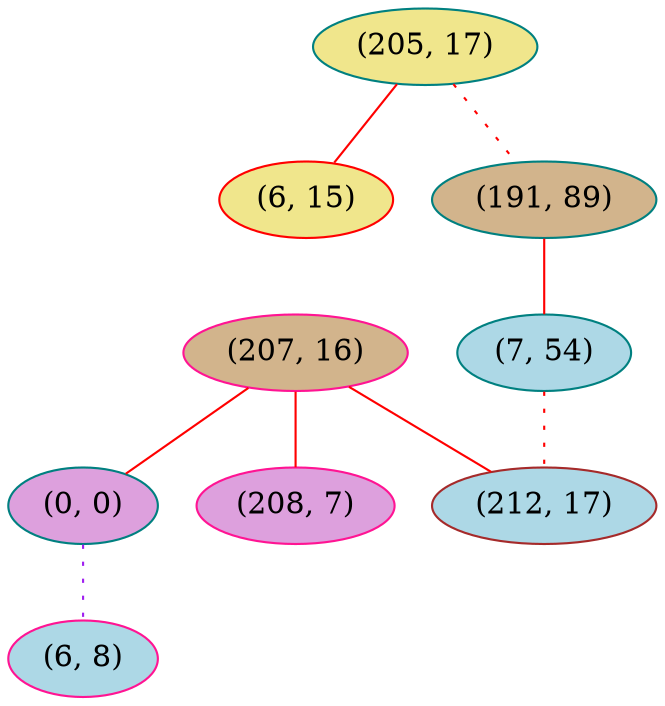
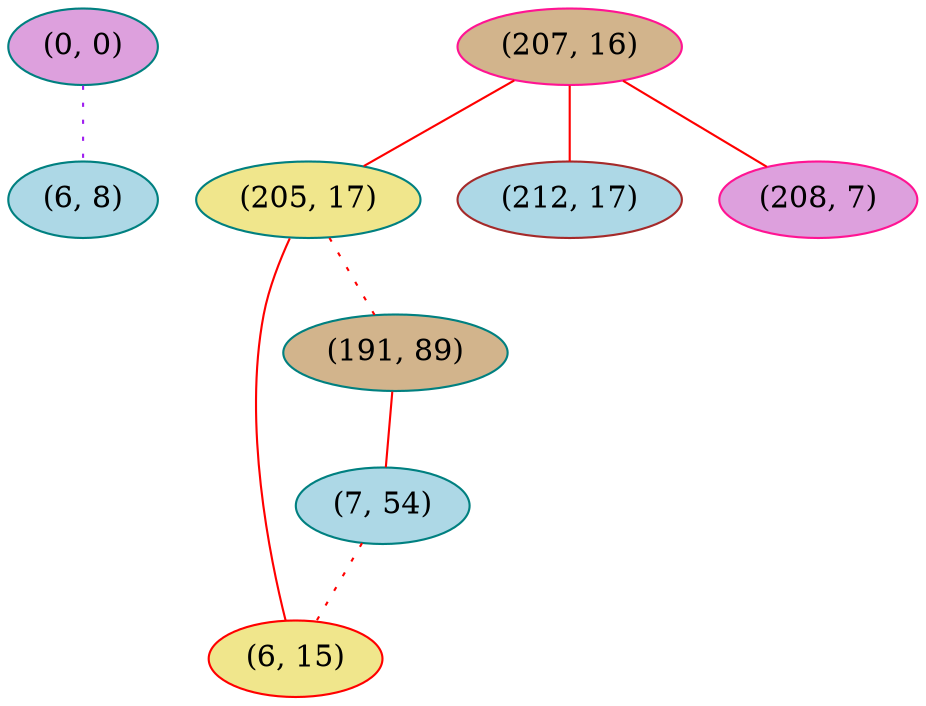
edge "(7, 54)" -- "(212, 17)": now "(7, 54)" -- "(6, 15)"
edge "(207, 16)" -- "(0, 0)": now "(207, 16)" -- "(205, 17)"
node "(6, 8)": color deeppink -> teal
